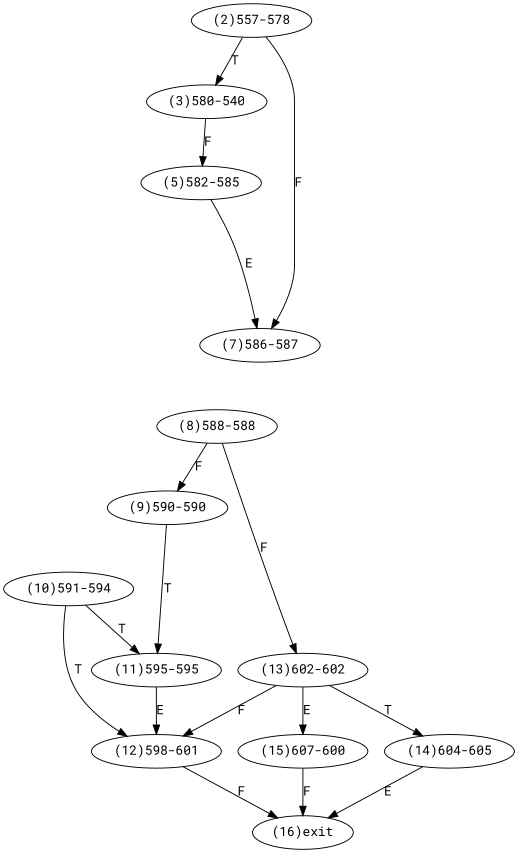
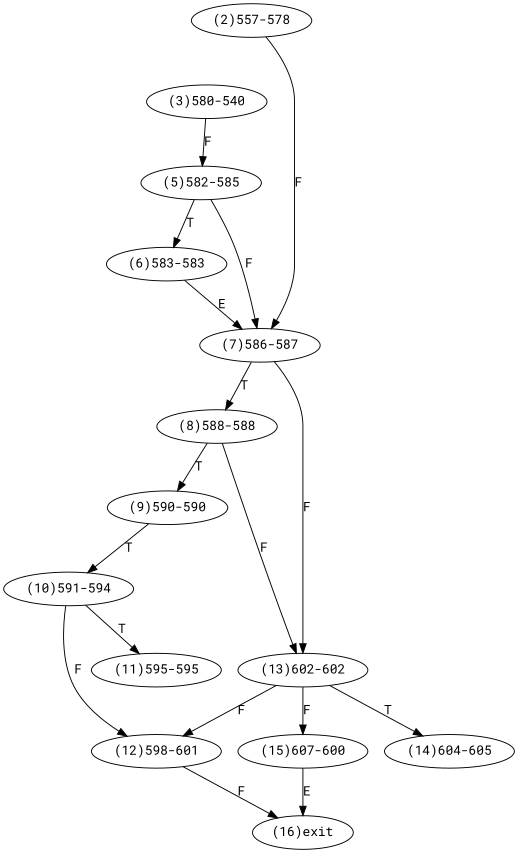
edge "(2)557-578" -> "(3)580-540": removed, label "T"
node "(6)583-583": added
edge "(5)582-585" -> "(7)586-587": label "E" -> "F"
edge "(7)586-587" -> "(8)588-588": added, label "T"
edge "(8)588-588" -> "(9)590-590": label "F" -> "T"
edge "(7)586-587" -> "(13)602-602": added, label "F"
edge "(9)590-590" -> "(11)595-595": now "(9)590-590" -> "(10)591-594"
edge "(10)591-594" -> "(12)598-601": label "T" -> "F"
edge "(11)595-595" -> "(12)598-601": removed, label "E"
edge "(13)602-602" -> "(15)607-600": label "E" -> "F"
edge "(14)604-605" -> "(16)exit": removed, label "E"
edge "(15)607-600" -> "(16)exit": label "F" -> "E"
